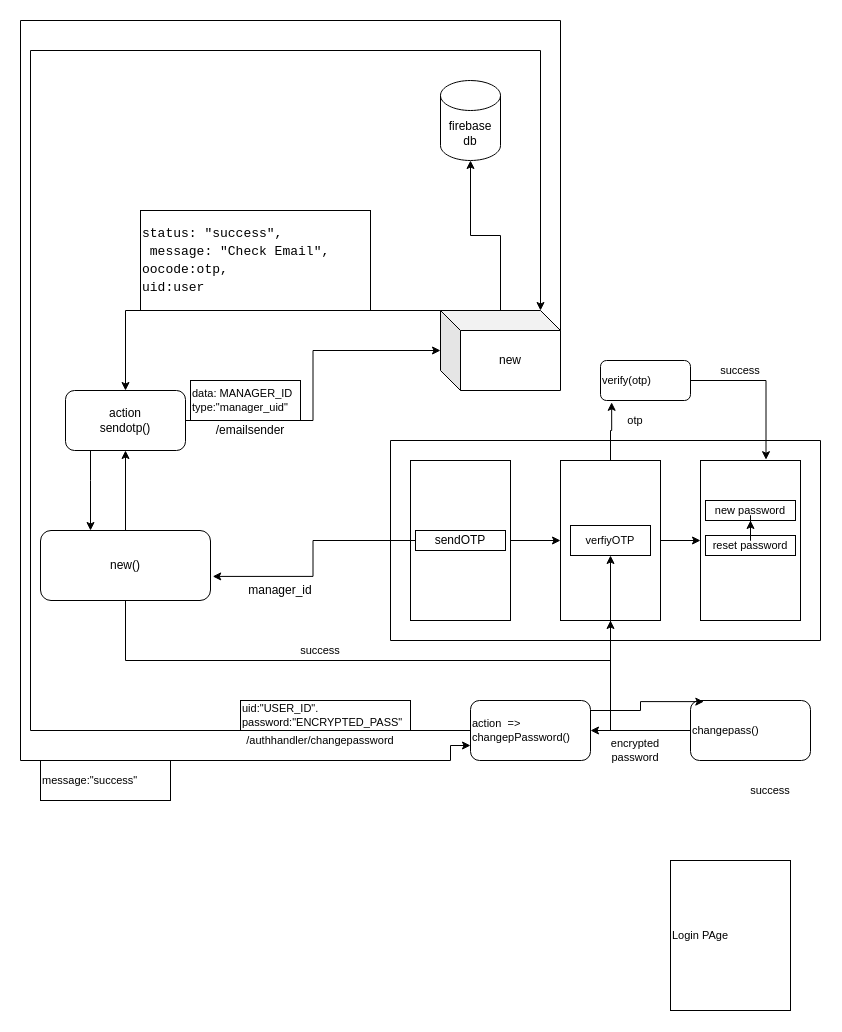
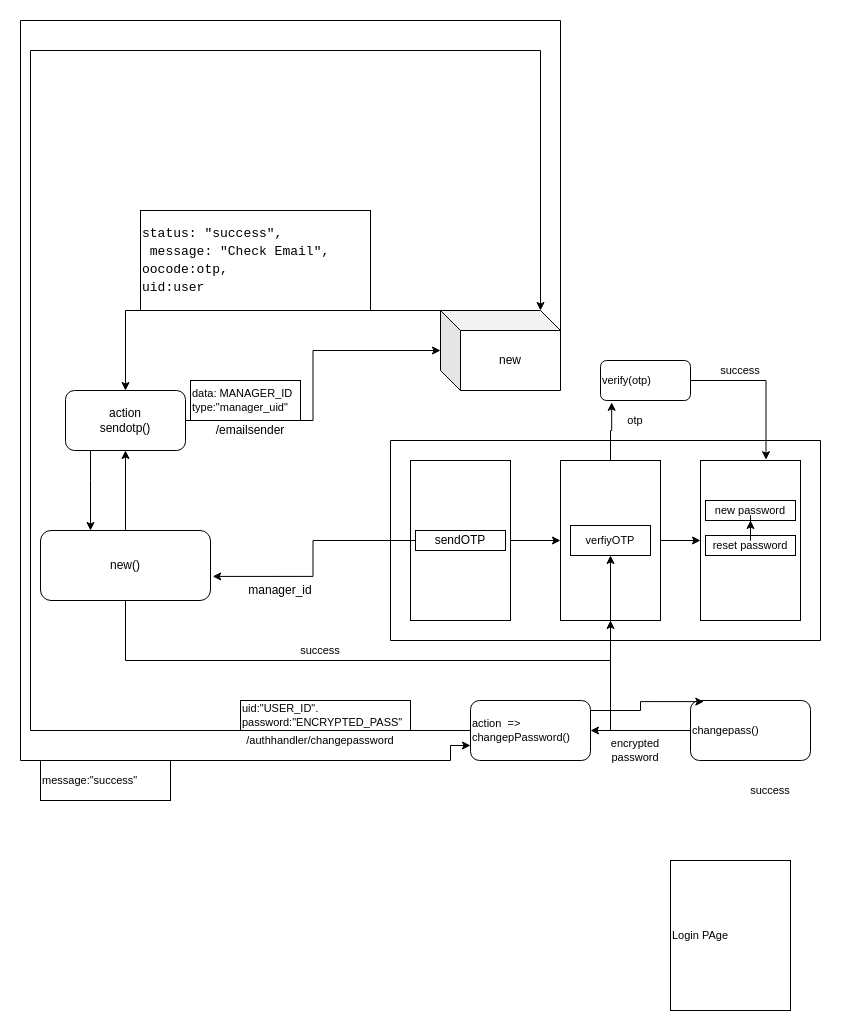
node "firebase db": removed
edge "new" -> "firebase db": removed
